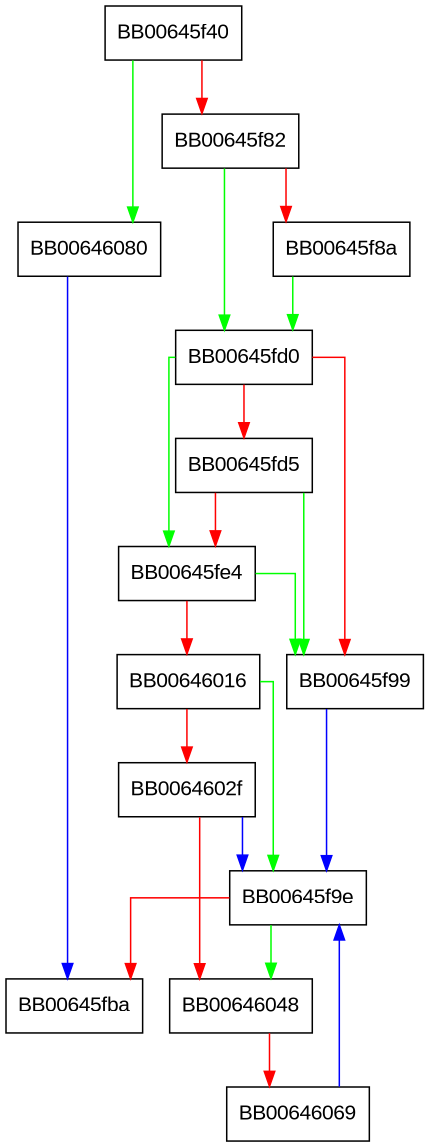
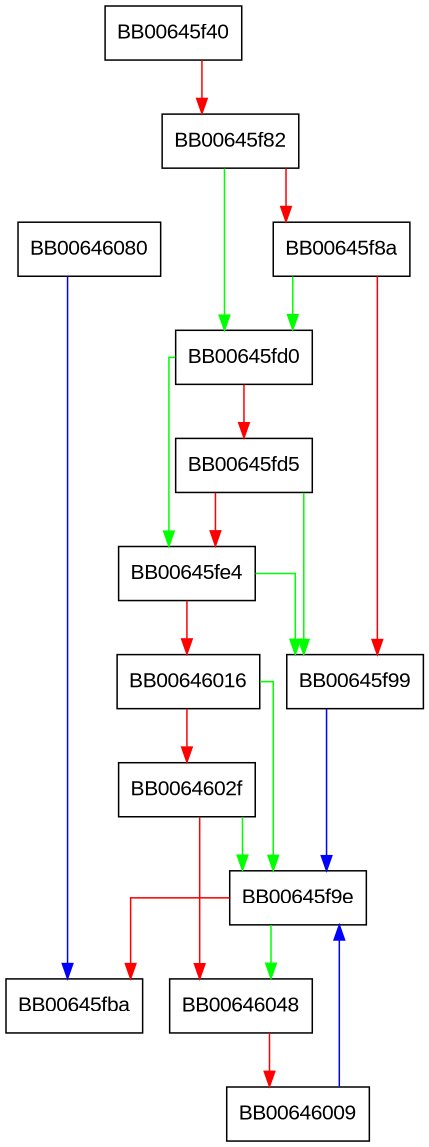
edge "BB00645f40" -> "BB00646080": removed
edge "BB00645fd0" -> "BB00645f99": now "BB00645f8a" -> "BB00645f99"
edge "BB0064602f" -> "BB00645f9e": color blue -> green
node "BB00646069": label "BB00646069" -> "BB00646009"
